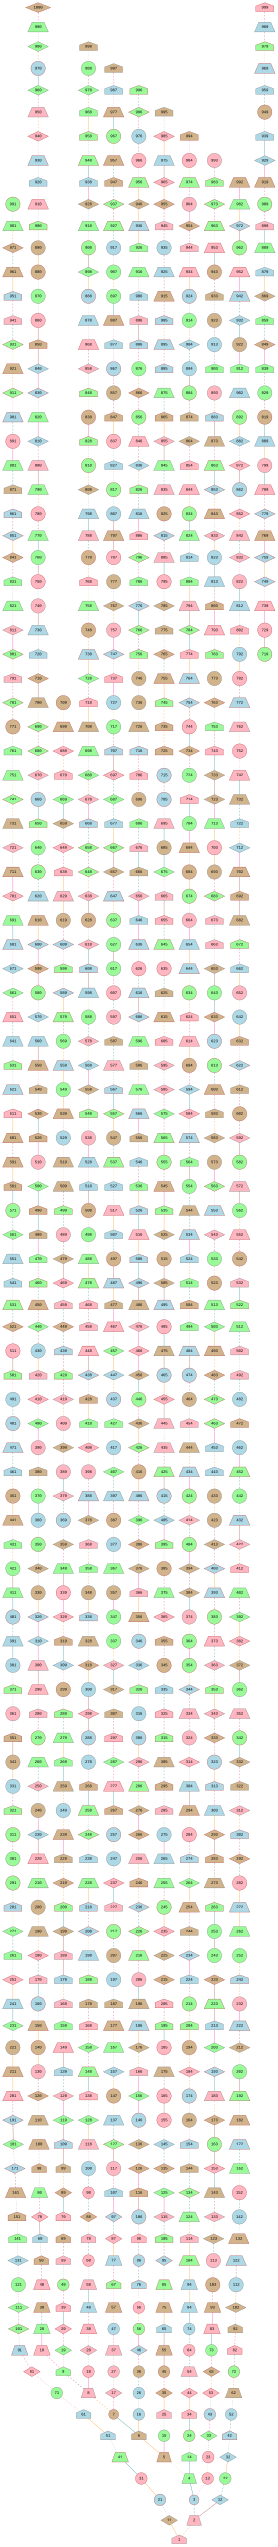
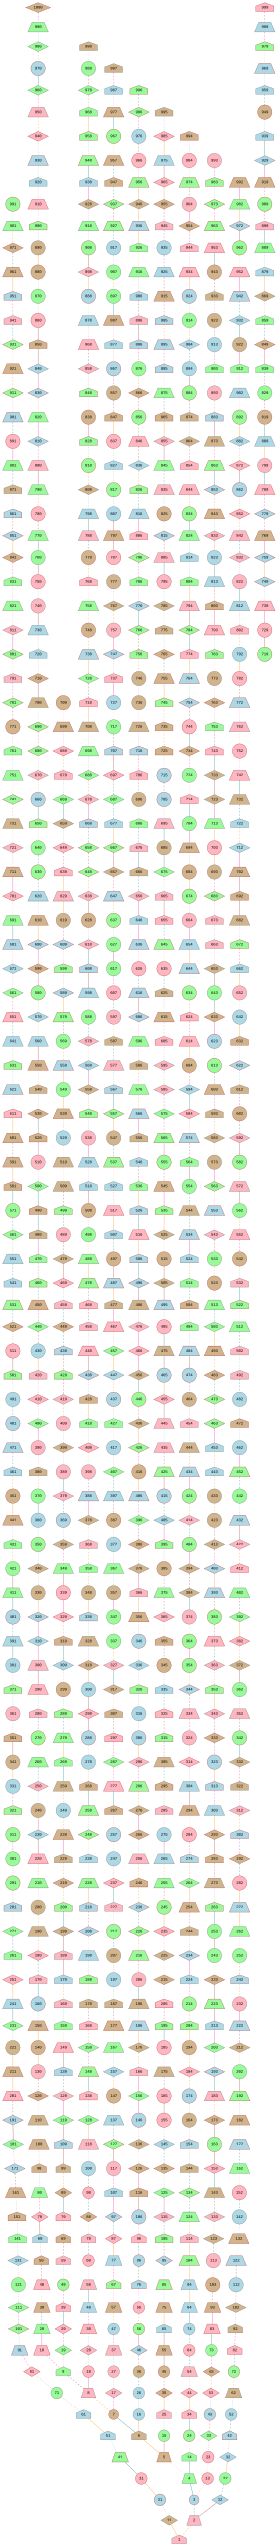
node "898": fillcolor palegreen -> lightpink
